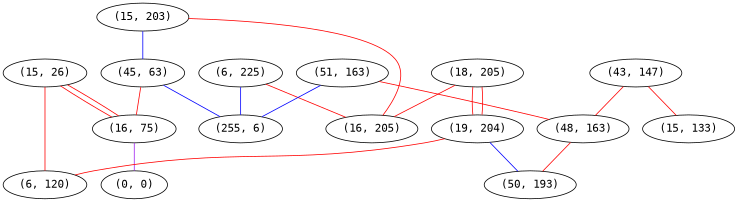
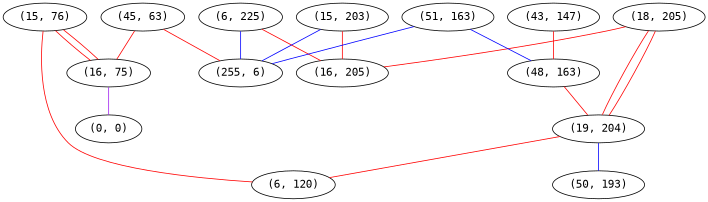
edge "(15, 203)" -- "(45, 63)": now "(15, 203)" -- "(255, 6)"
node "(15, 26)": label "(15, 26)" -> "(15, 76)"
edge "(51, 163)" -- "(48, 163)": color red -> blue
edge "(45, 63)" -- "(255, 6)": color blue -> red
node "(15, 133)": removed
edge "(48, 163)" -- "(50, 193)": now "(48, 163)" -- "(19, 204)"
